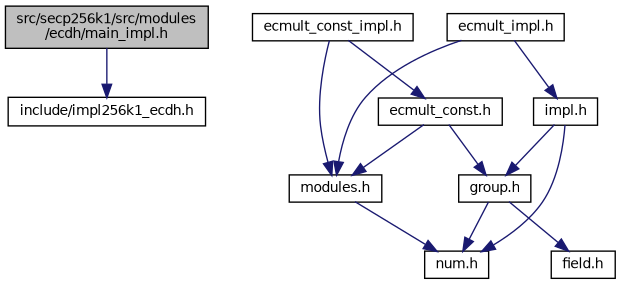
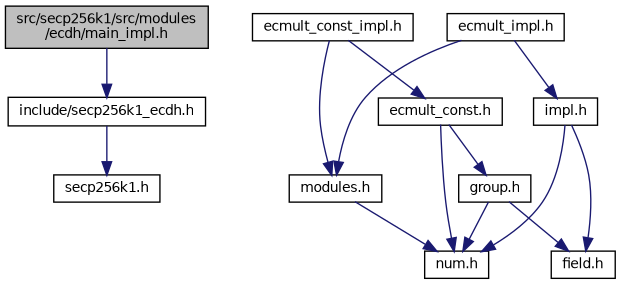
node "include/impl256k1_ecdh.h": label "include/impl256k1_ecdh.h" -> "include/secp256k1_ecdh.h"
edge "impl.h" -> "group.h": now "impl.h" -> "field.h"
edge "ecmult_const.h" -> "modules.h": now "ecmult_const.h" -> "num.h"
node "secp256k1.h": added
